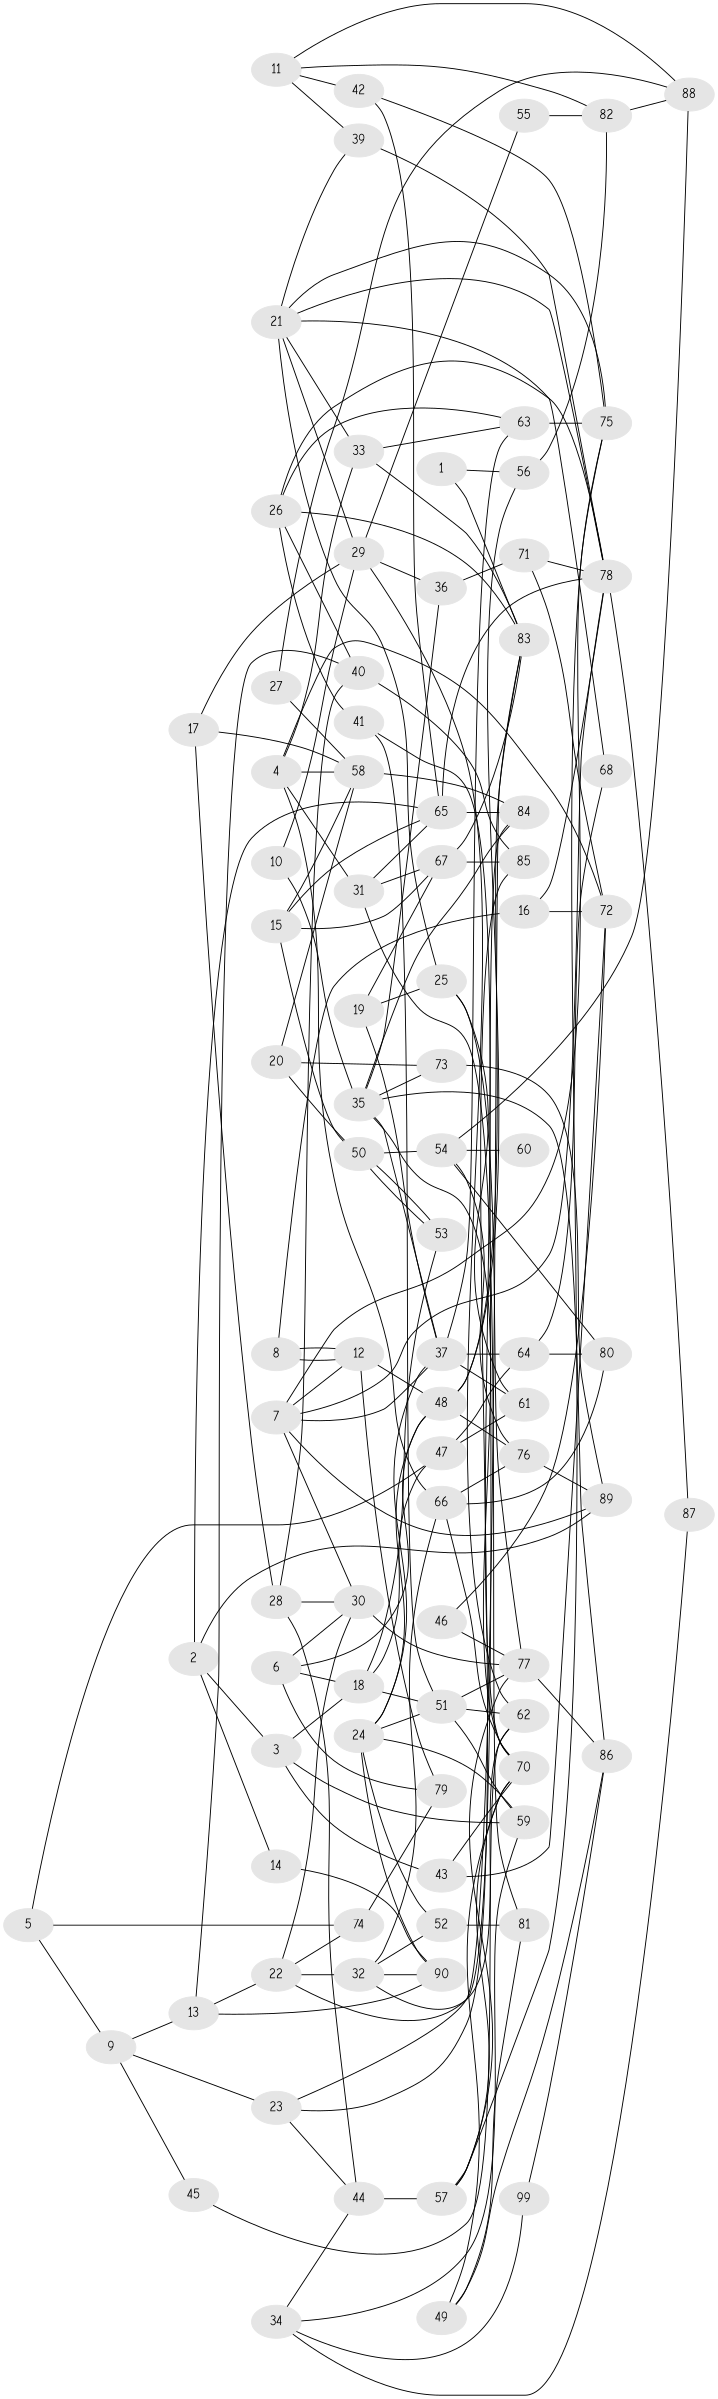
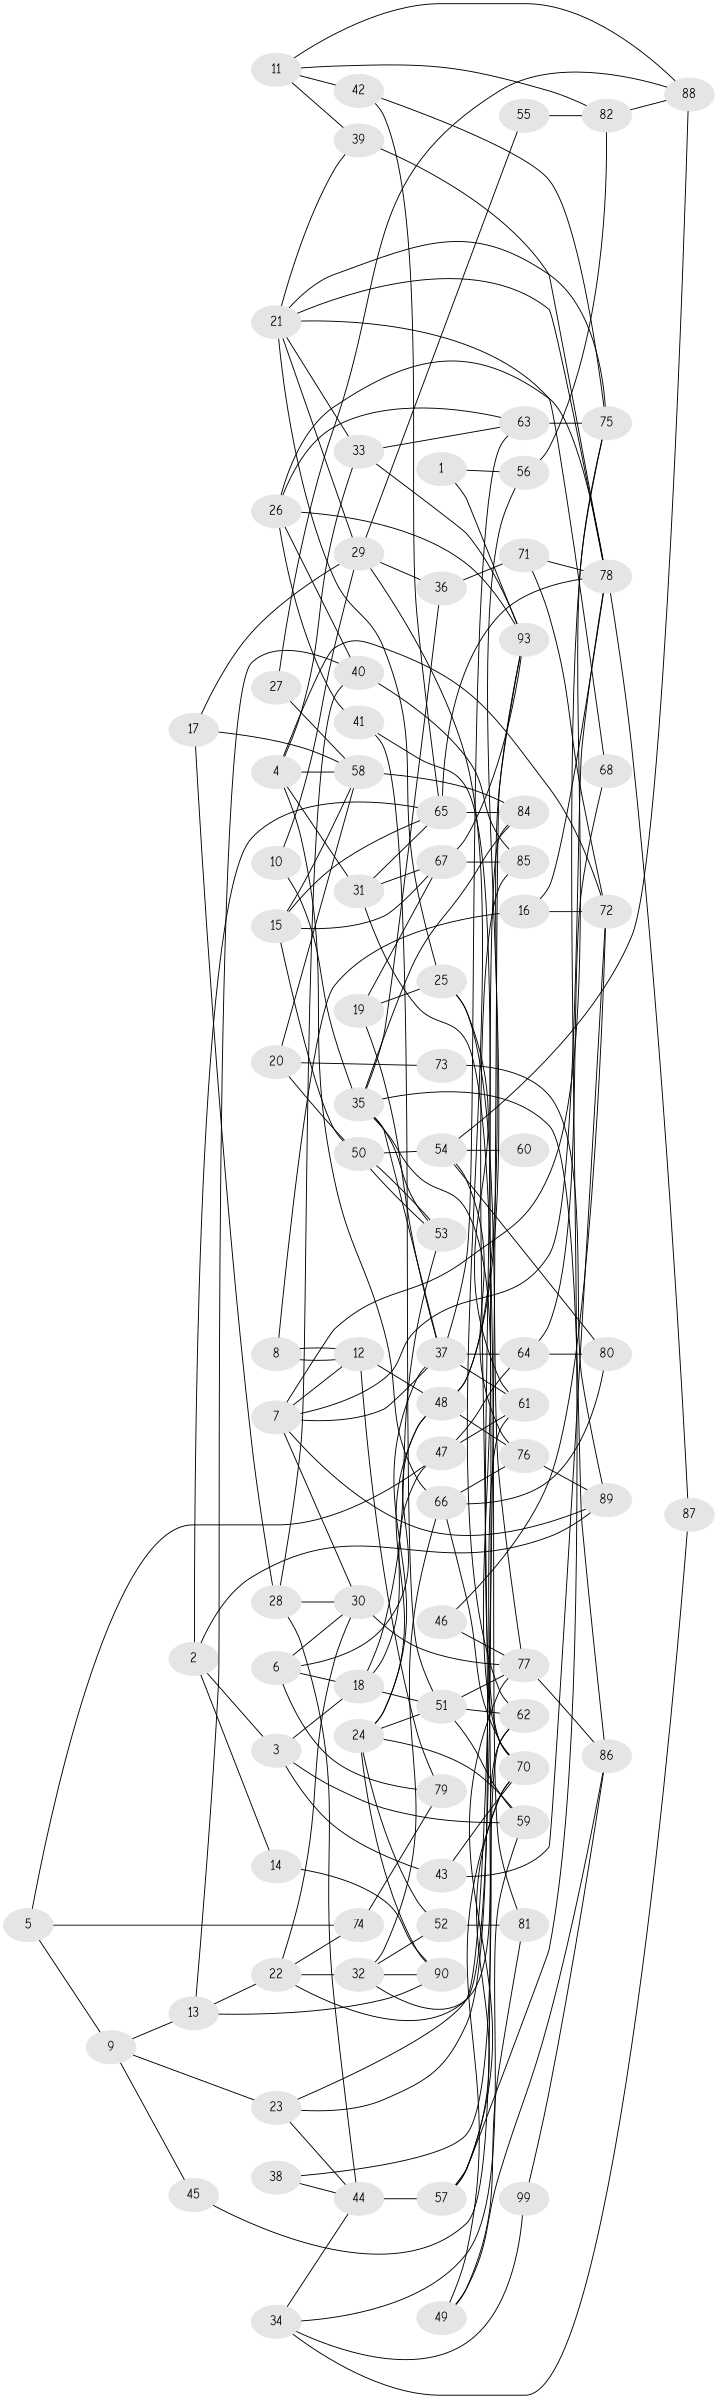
node "83": label "83" -> "93"
edge "73" -- "35": now "53" -- "35"
node "38": added
